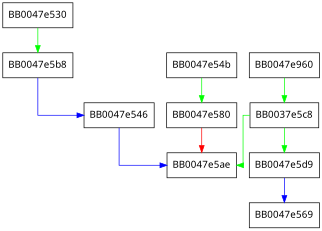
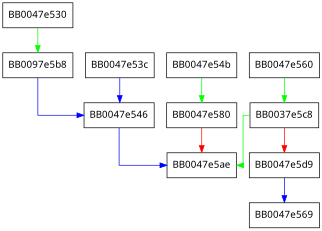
node "BB0047e5b8": label "BB0047e5b8" -> "BB0097e5b8"
node "BB0047e53c": added
node "BB0047e960": label "BB0047e960" -> "BB0047e560"
edge "BB0037e5c8" -> "BB0047e5d9": color green -> red
